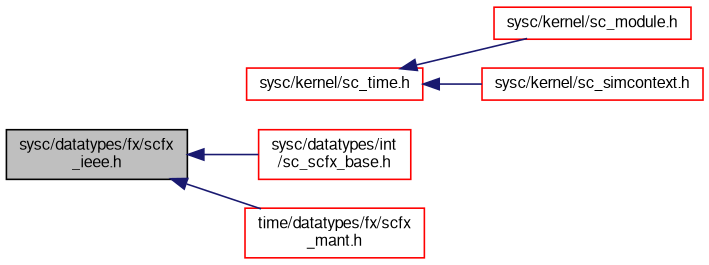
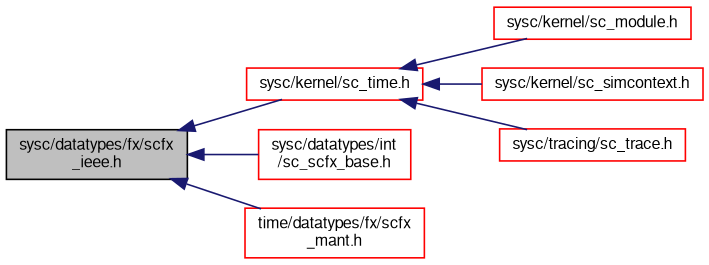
edge "sysc/kernel/sc_time.h" -> "sysc/datatypes/fx/scfx _ieee.h": added
node "sysc/tracing/sc_trace.h": added
